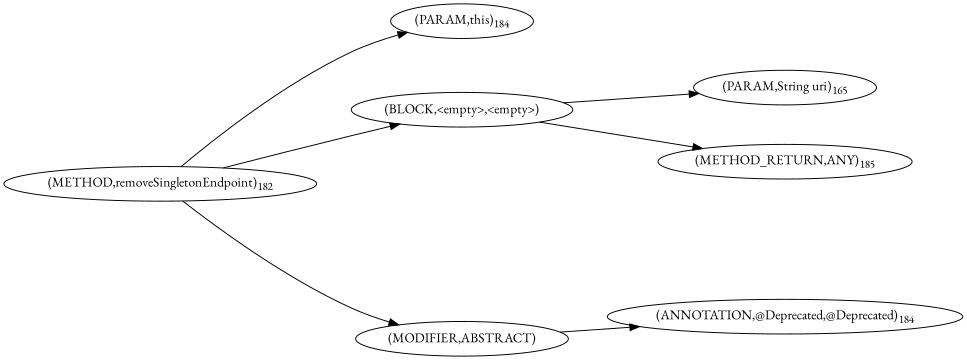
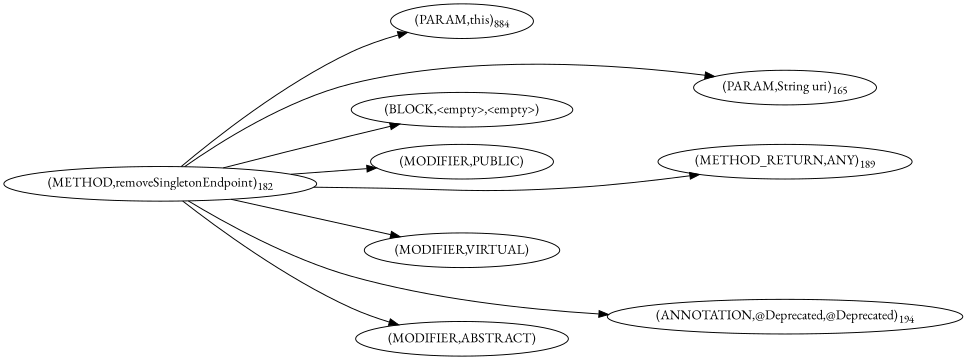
node "(PARAM,this)": text "184" -> "884"
edge "(BLOCK,<empty>,<empty>)" -> "(PARAM,String uri)": now "(METHOD,removeSingletonEndpoint)" -> "(PARAM,String uri)"
edge "(BLOCK,<empty>,<empty>)" -> "(METHOD_RETURN,ANY)": now "(METHOD,removeSingletonEndpoint)" -> "(METHOD_RETURN,ANY)"
node "(METHOD_RETURN,ANY)": text "185" -> "189"
node "(MODIFIER,PUBLIC)": added
node "(MODIFIER,VIRTUAL)": added
node "(ANNOTATION,@Deprecated,@Deprecated)": text "184" -> "194"
edge "(MODIFIER,ABSTRACT)" -> "(ANNOTATION,@Deprecated,@Deprecated)": now "(METHOD,removeSingletonEndpoint)" -> "(ANNOTATION,@Deprecated,@Deprecated)"
